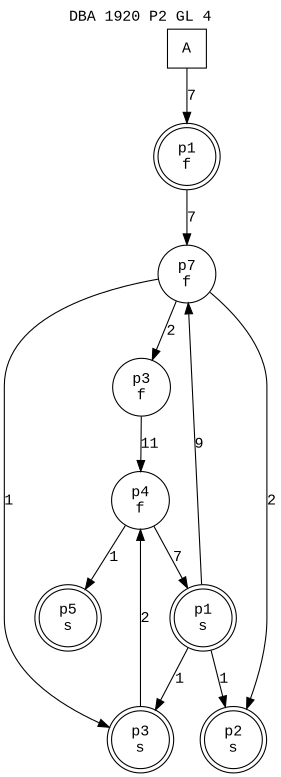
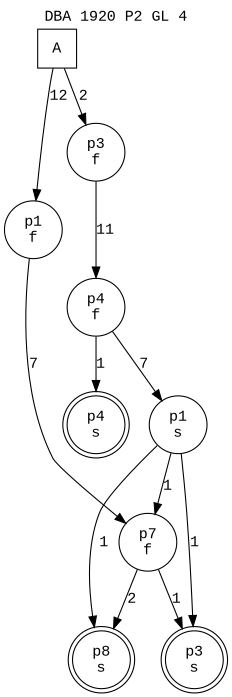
edge "A" -> "p1 f": label "7" -> "12"
node "p1 f": shape doublecircle -> circle
edge "p7 f" -> "p3 f": now "A" -> "p3 f"
edge "p1 s" -> "p7 f": label "9" -> "1"
node "p5 s": label "p5 s" -> "p4 s"
node "p1 s": shape doublecircle -> circle
edge "p3 s" -> "p4 f": removed, label "2"
node "p2 s": label "p2 s" -> "p8 s"
